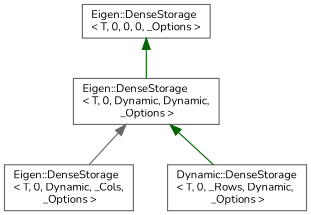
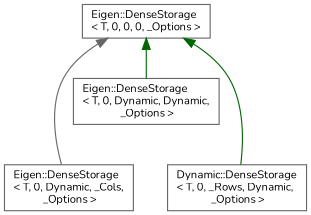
edge "Eigen::DenseStorage < T, 0, Dynamic, _Cols, _Options >" -> "Eigen::DenseStorage < T, 0, Dynamic, Dynamic, _Options >": now "Eigen::DenseStorage < T, 0, Dynamic, _Cols, _Options >" -> "Eigen::DenseStorage < T, 0, 0, 0, _Options >"
edge "Dynamic::DenseStorage < T, 0, _Rows, Dynamic, _Options >" -> "Eigen::DenseStorage < T, 0, Dynamic, Dynamic, _Options >": now "Dynamic::DenseStorage < T, 0, _Rows, Dynamic, _Options >" -> "Eigen::DenseStorage < T, 0, 0, 0, _Options >"
